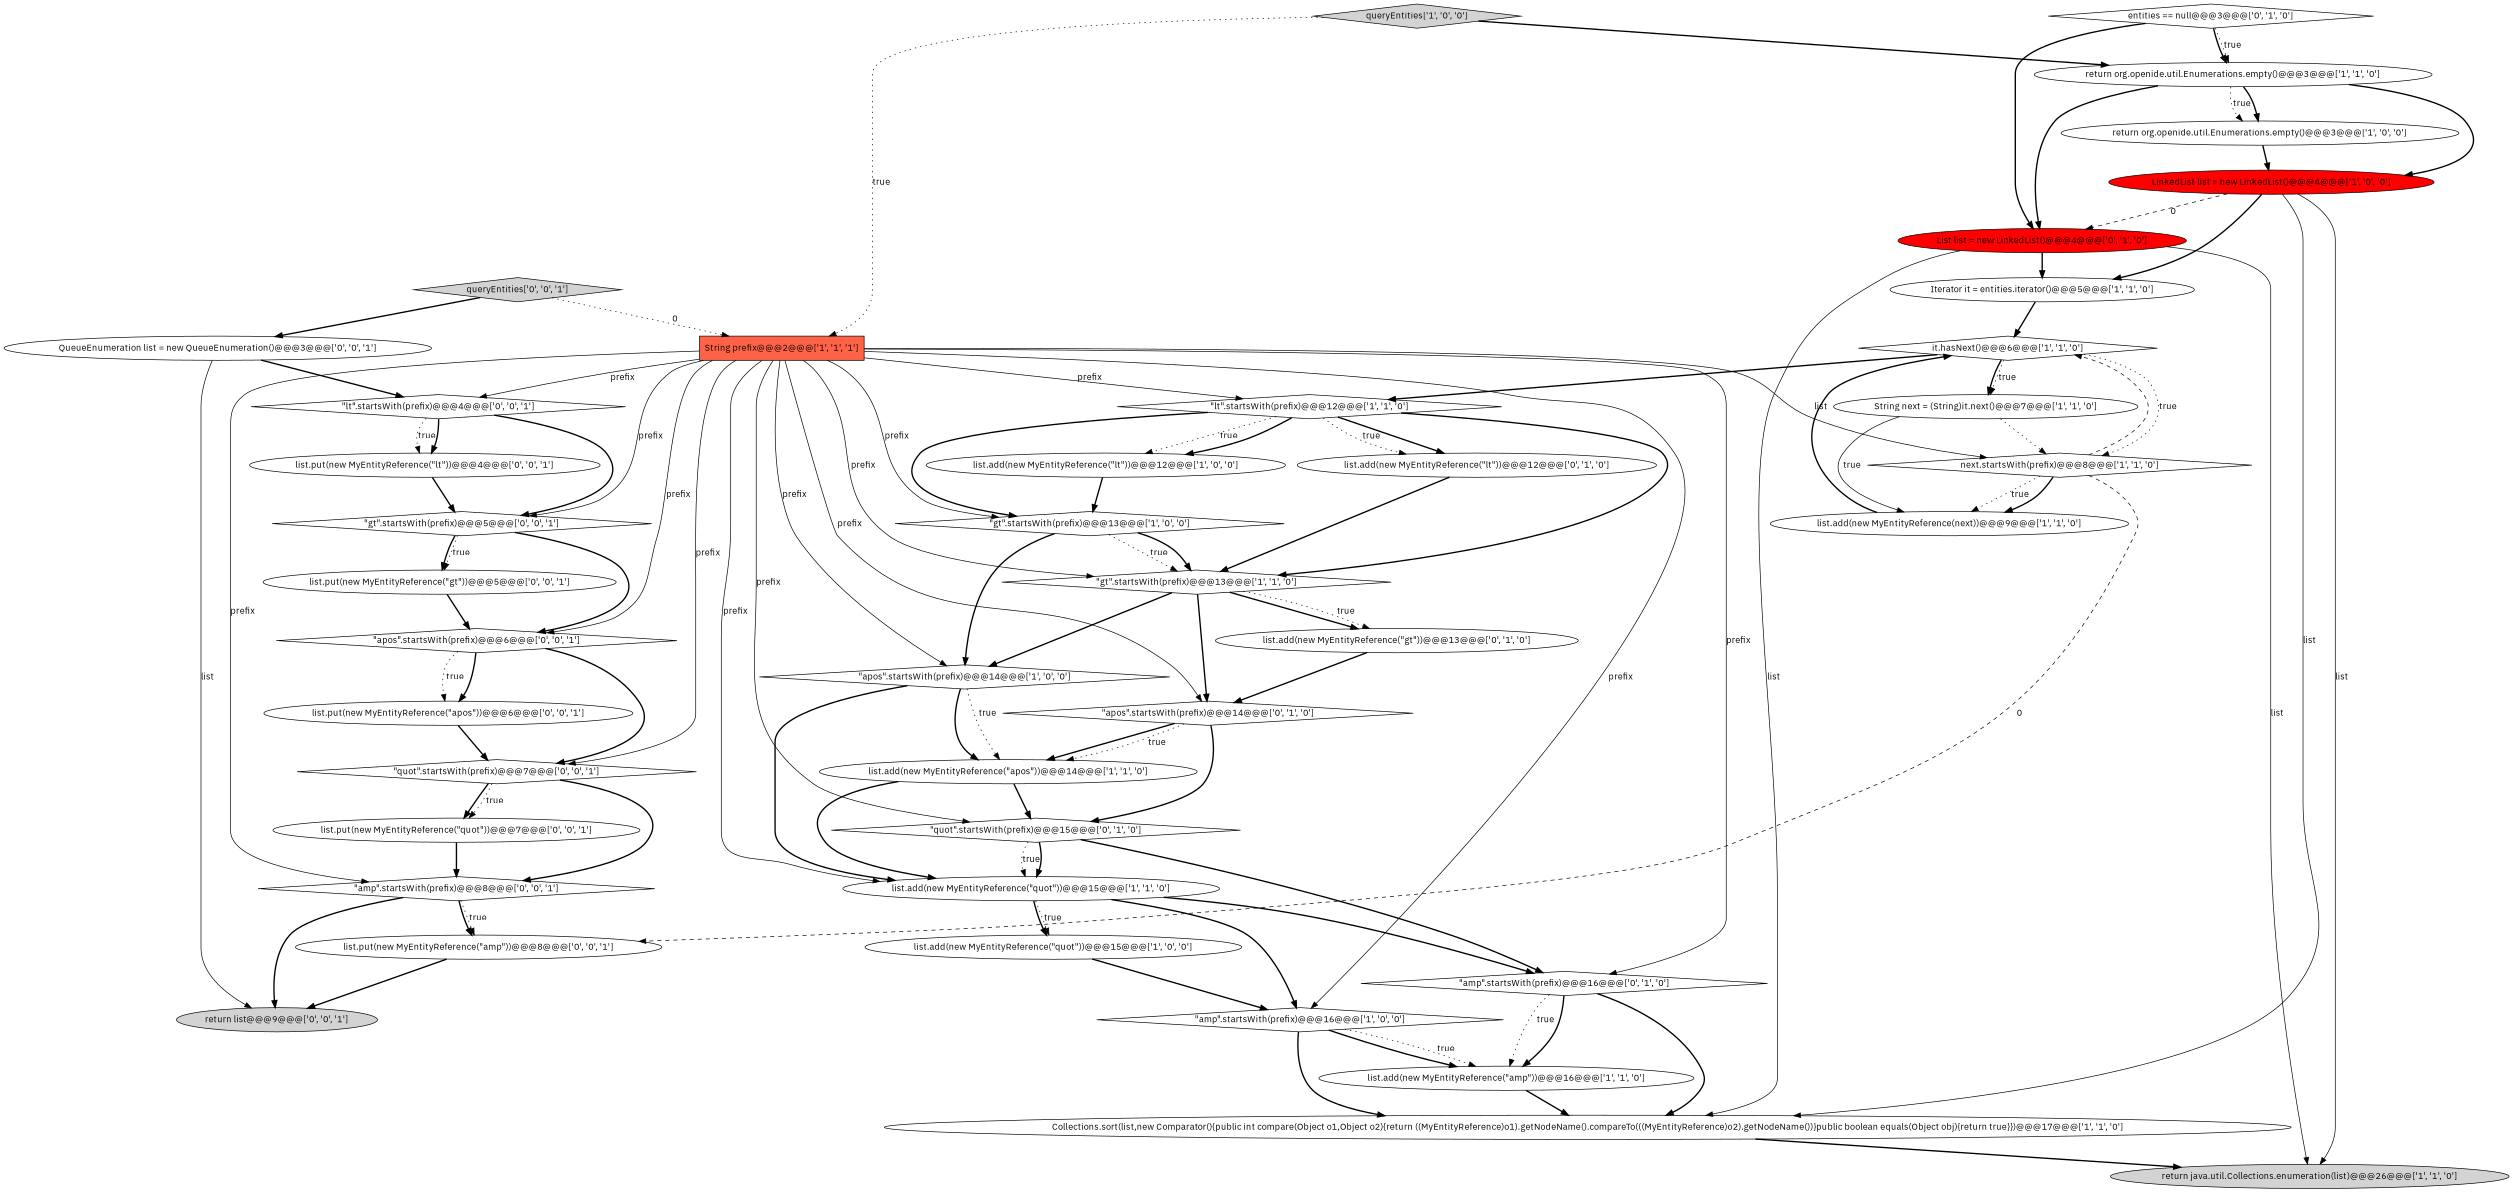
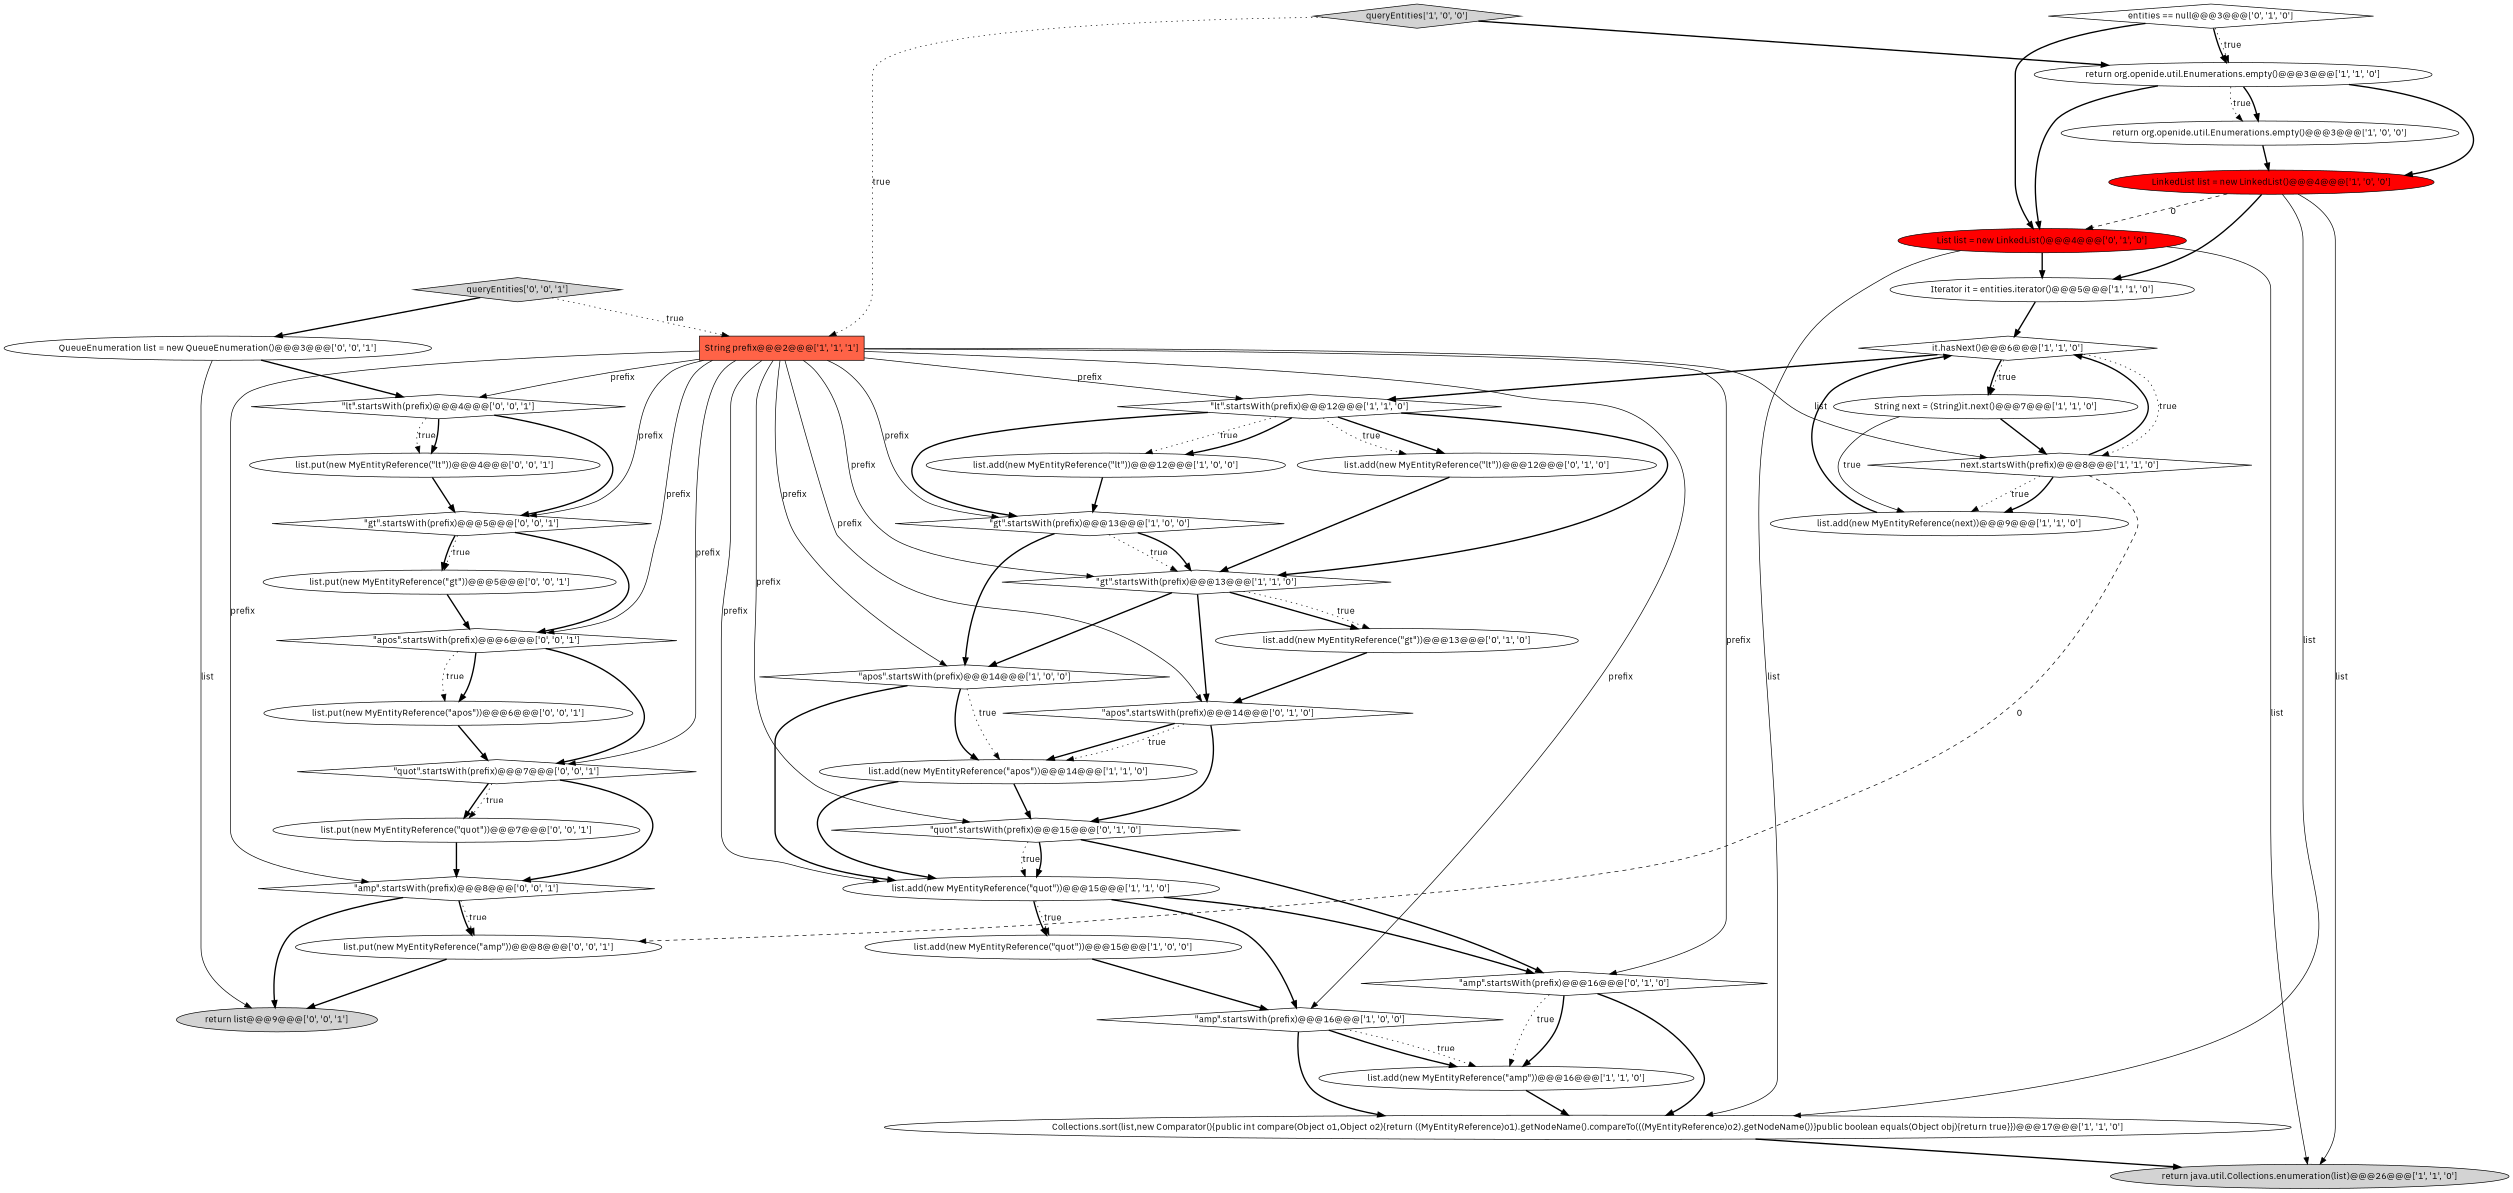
edge "queryEntities['0', '0', '1']" -> "String prefix@@@2@@@['1', '1', '1']": label "0" -> "true"
edge "next.startsWith(prefix)@@@8@@@['1', '1', '0']" -> "it.hasNext()@@@6@@@['1', '1', '0']": style dashed -> bold
edge "String next = (String)it.next()@@@7@@@['1', '1', '0']" -> "next.startsWith(prefix)@@@8@@@['1', '1', '0']": style dotted -> bold
